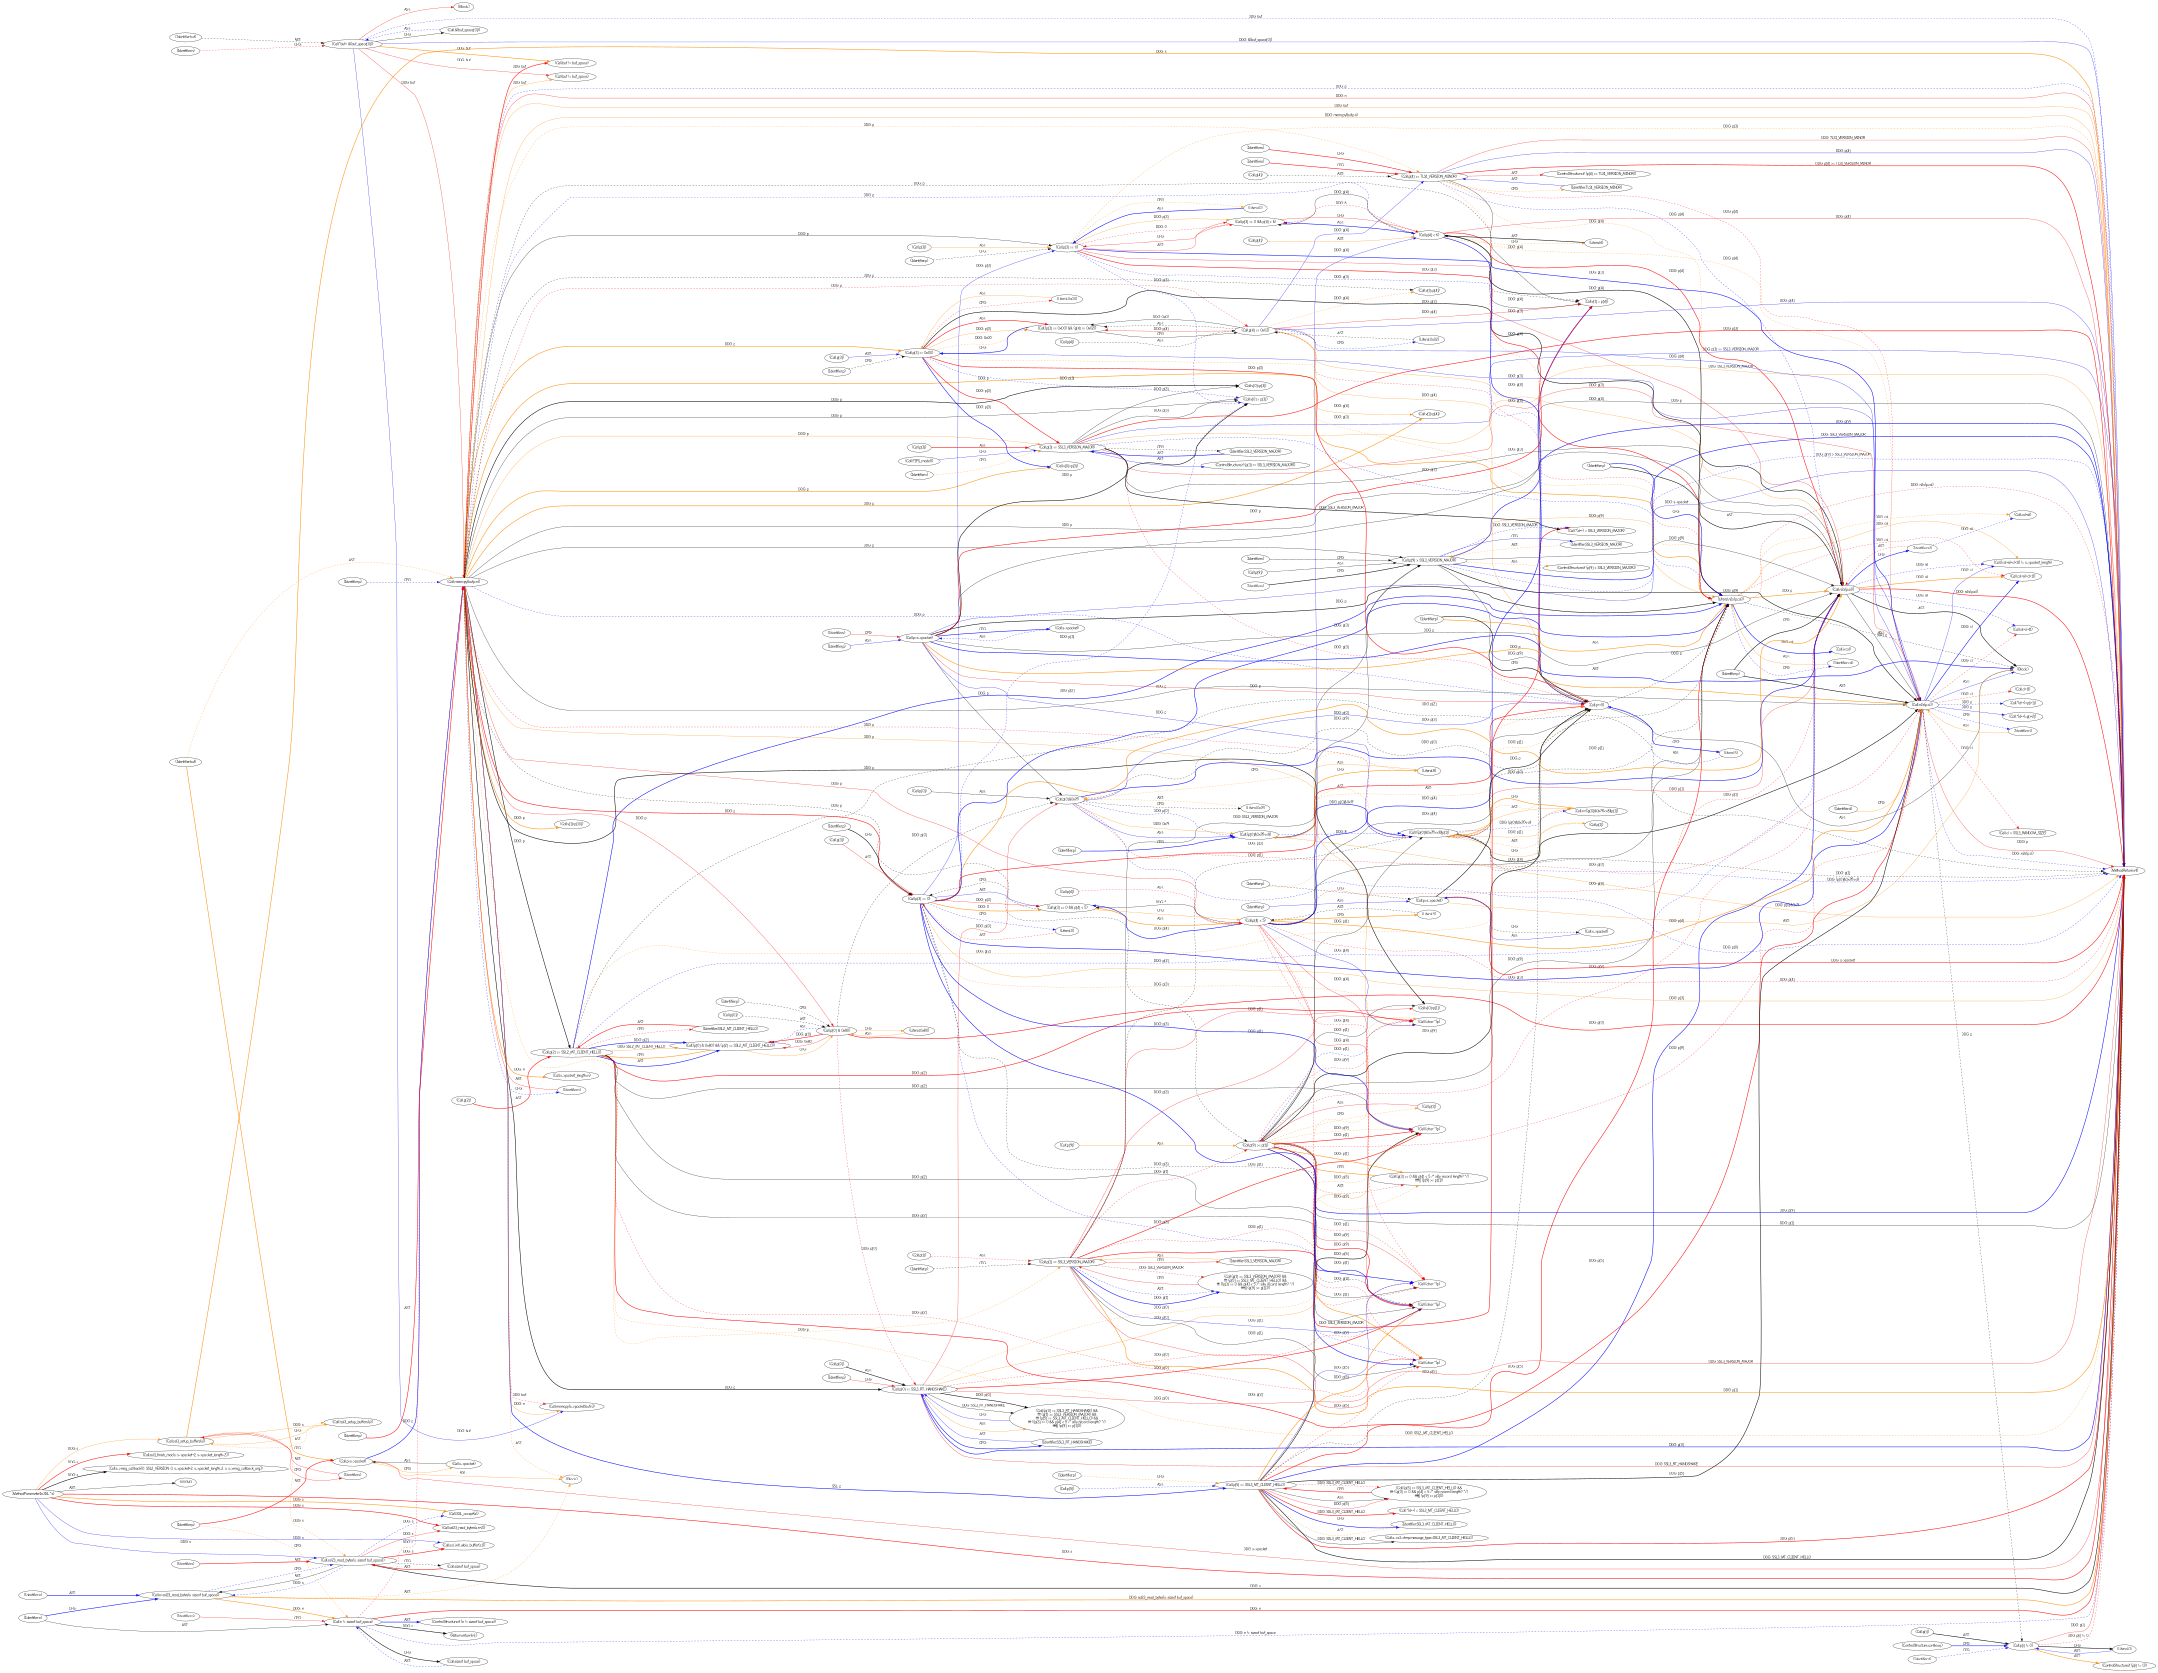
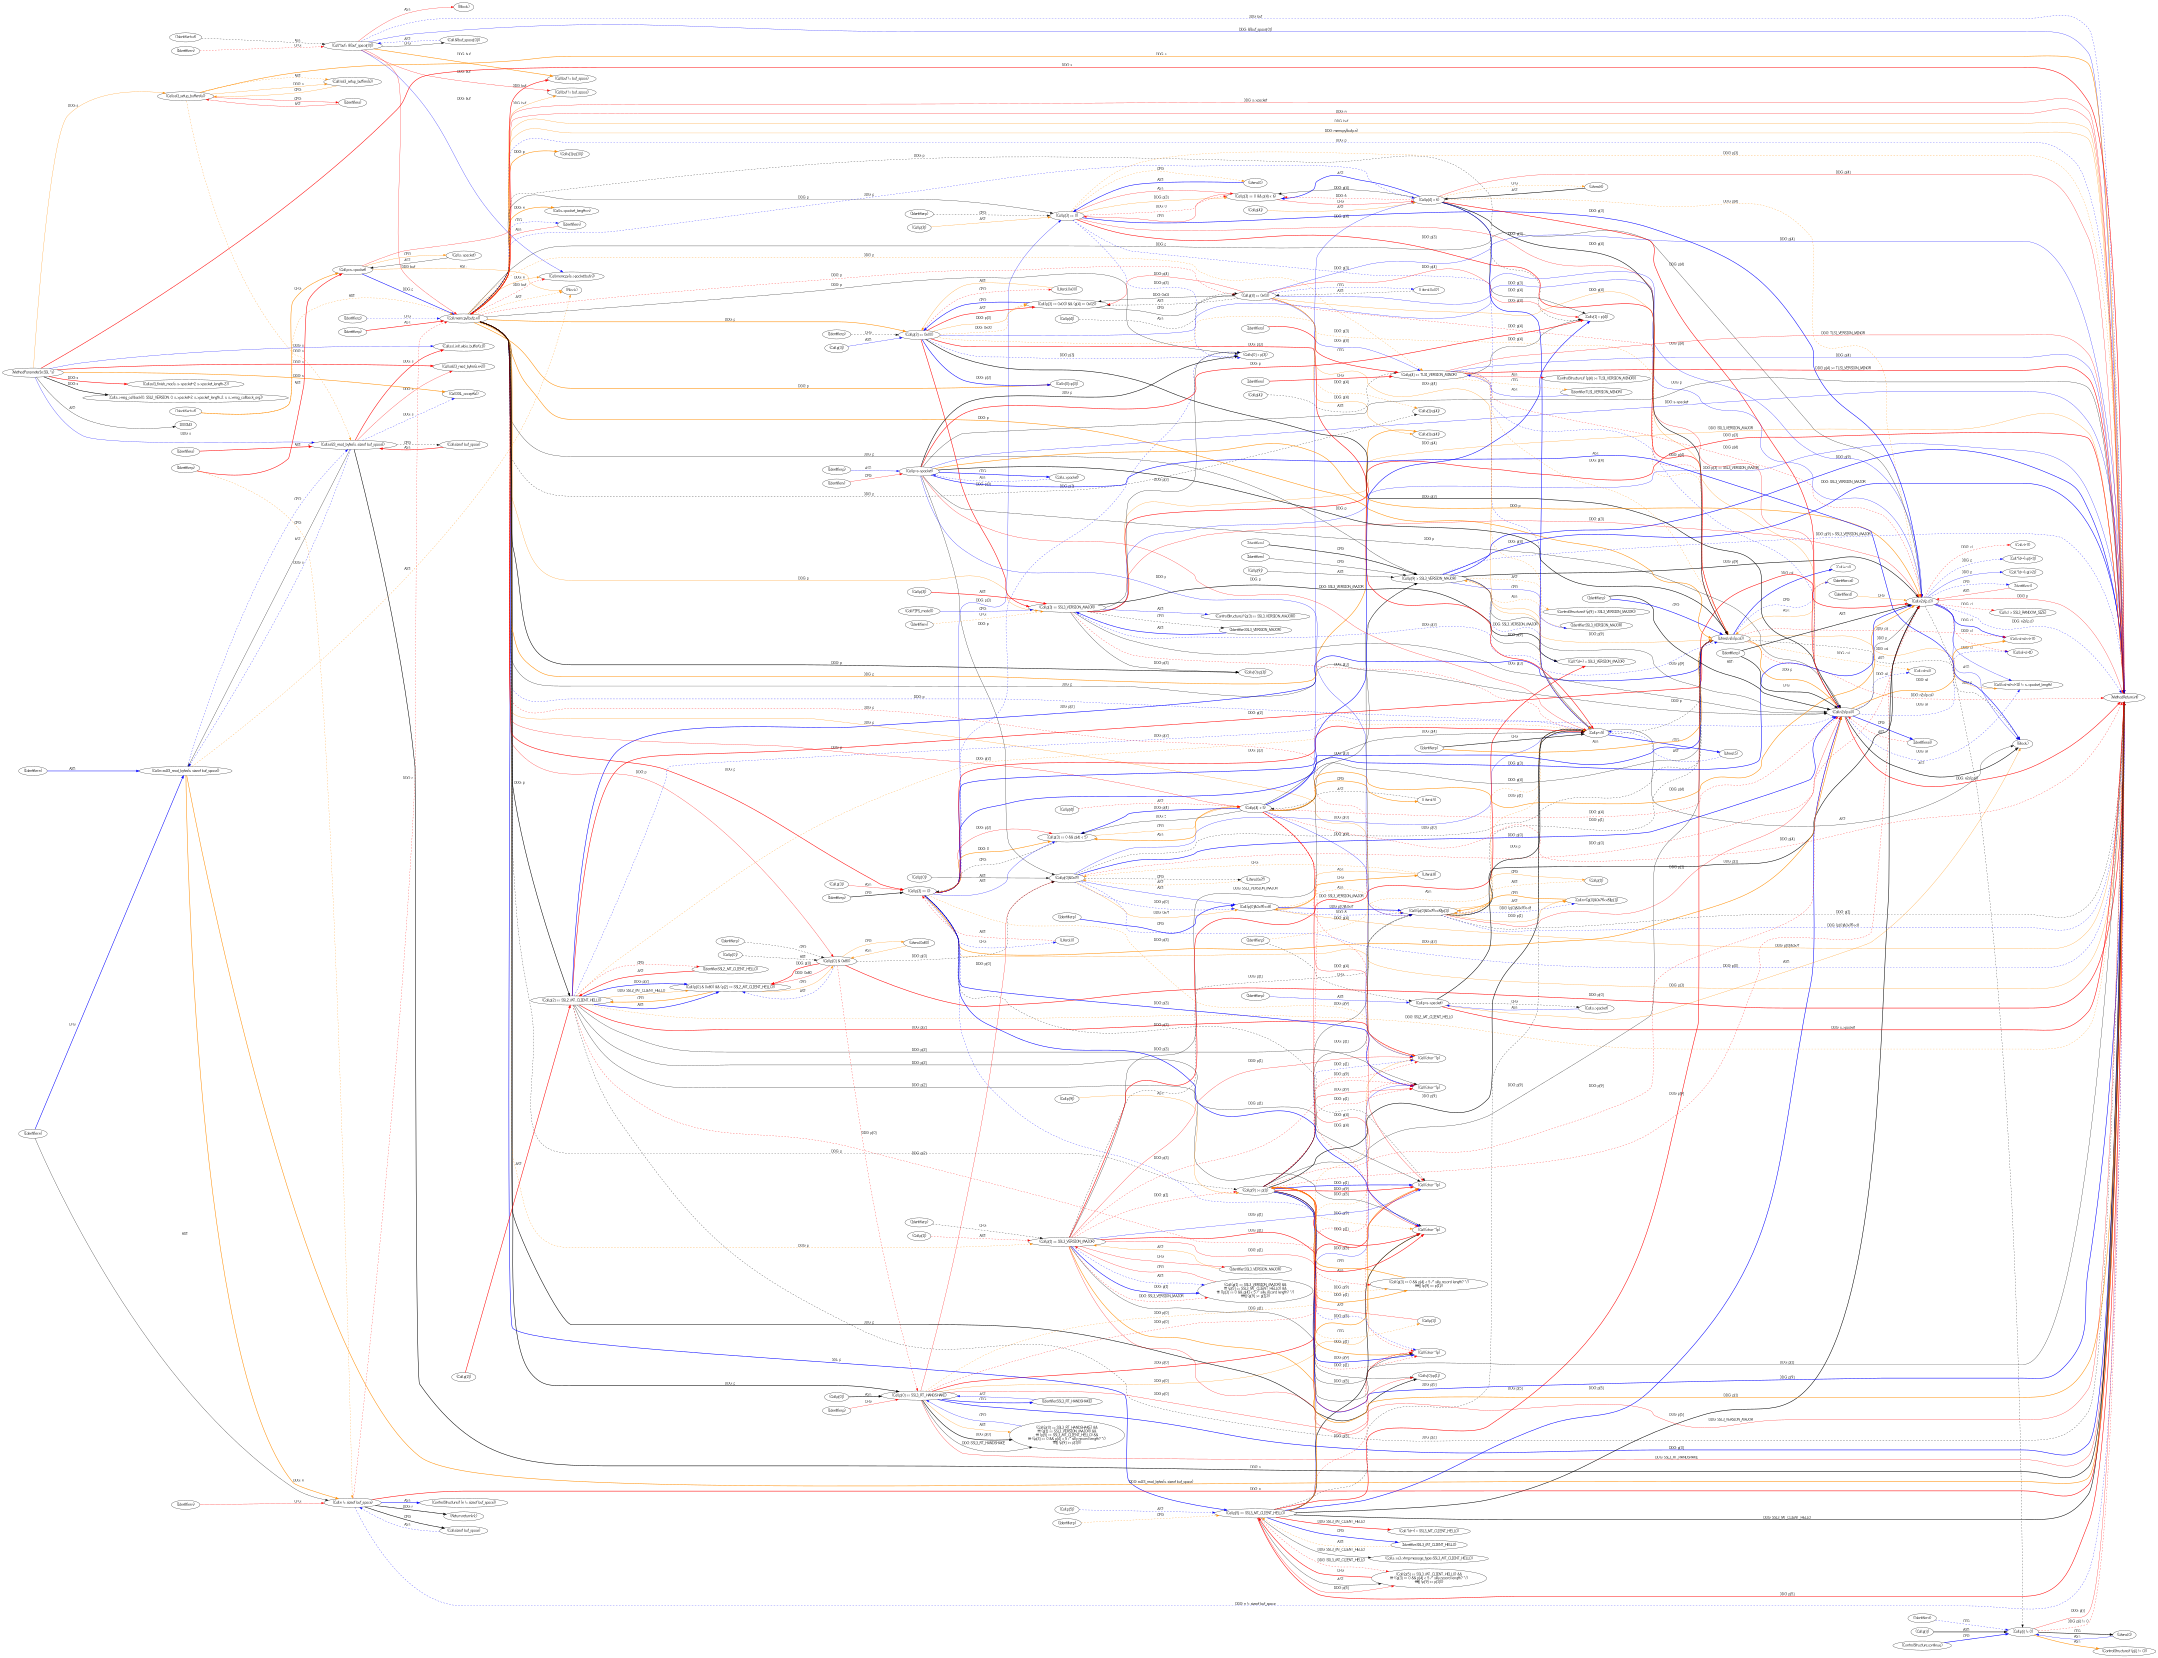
edge "(Identifier,sil)" -> "(Call,csl+sil)": now "(Call,n2s(p,sil))" -> "(Call,csl+sil)"
edge "(Identifier,cl)" -> "(Call,n2s(p,cl))": color darkorange -> red
